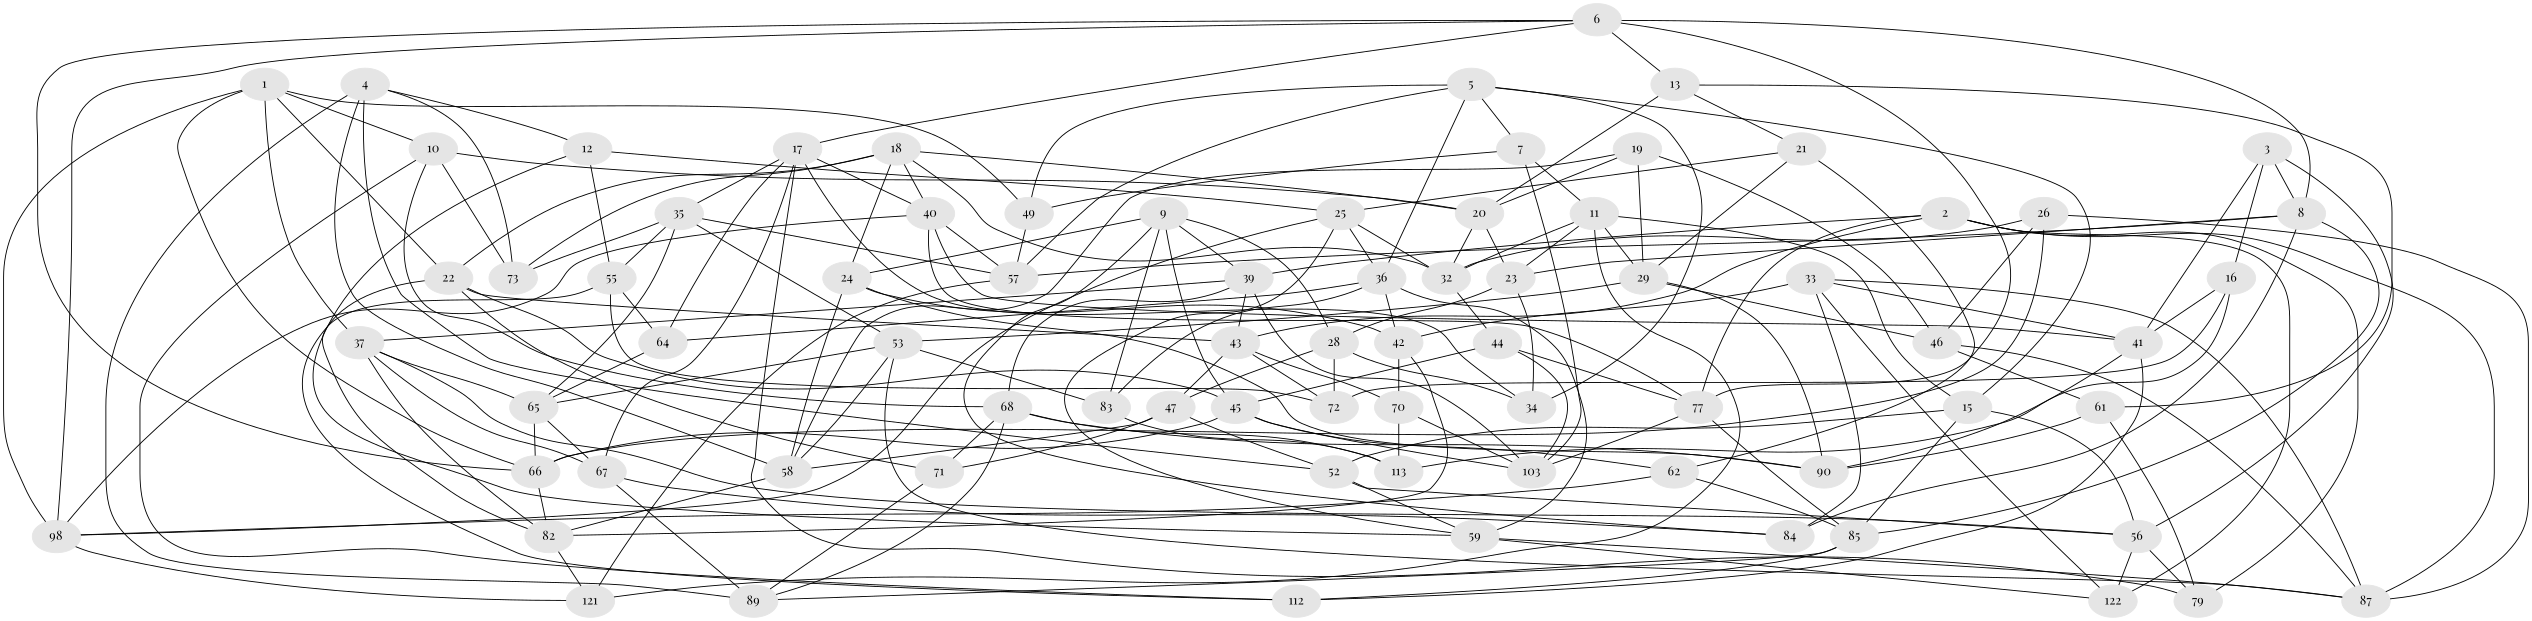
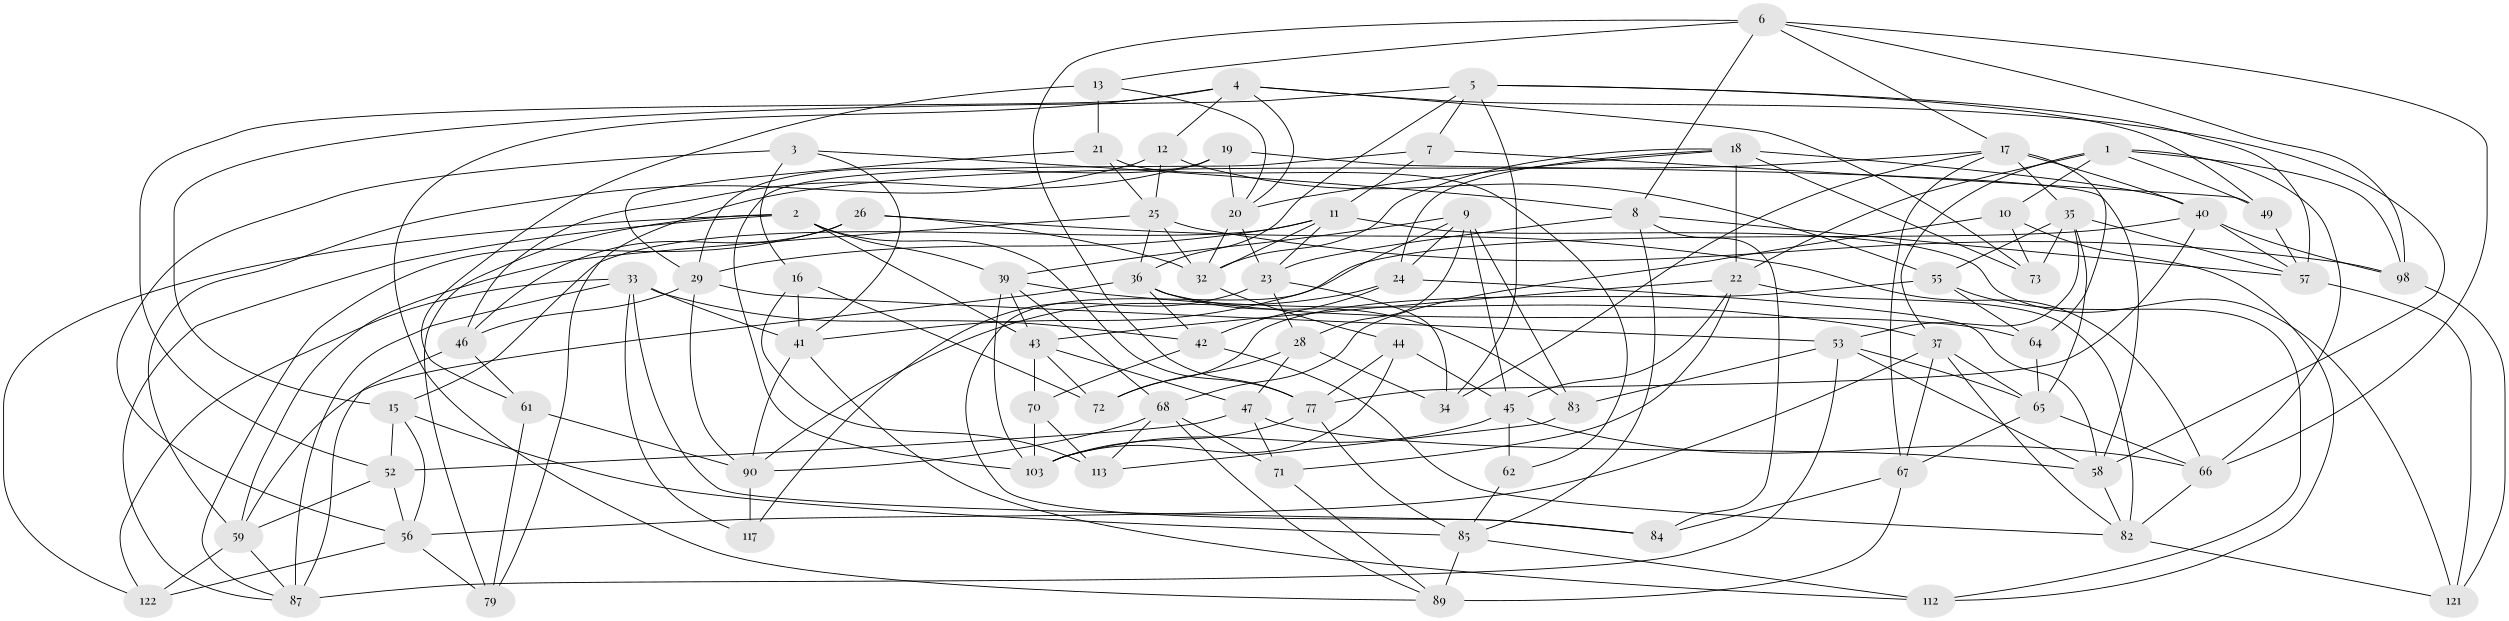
edge "10" -- "20": now "4" -- "20"
edge "62" -- "98": removed
node "117": added
